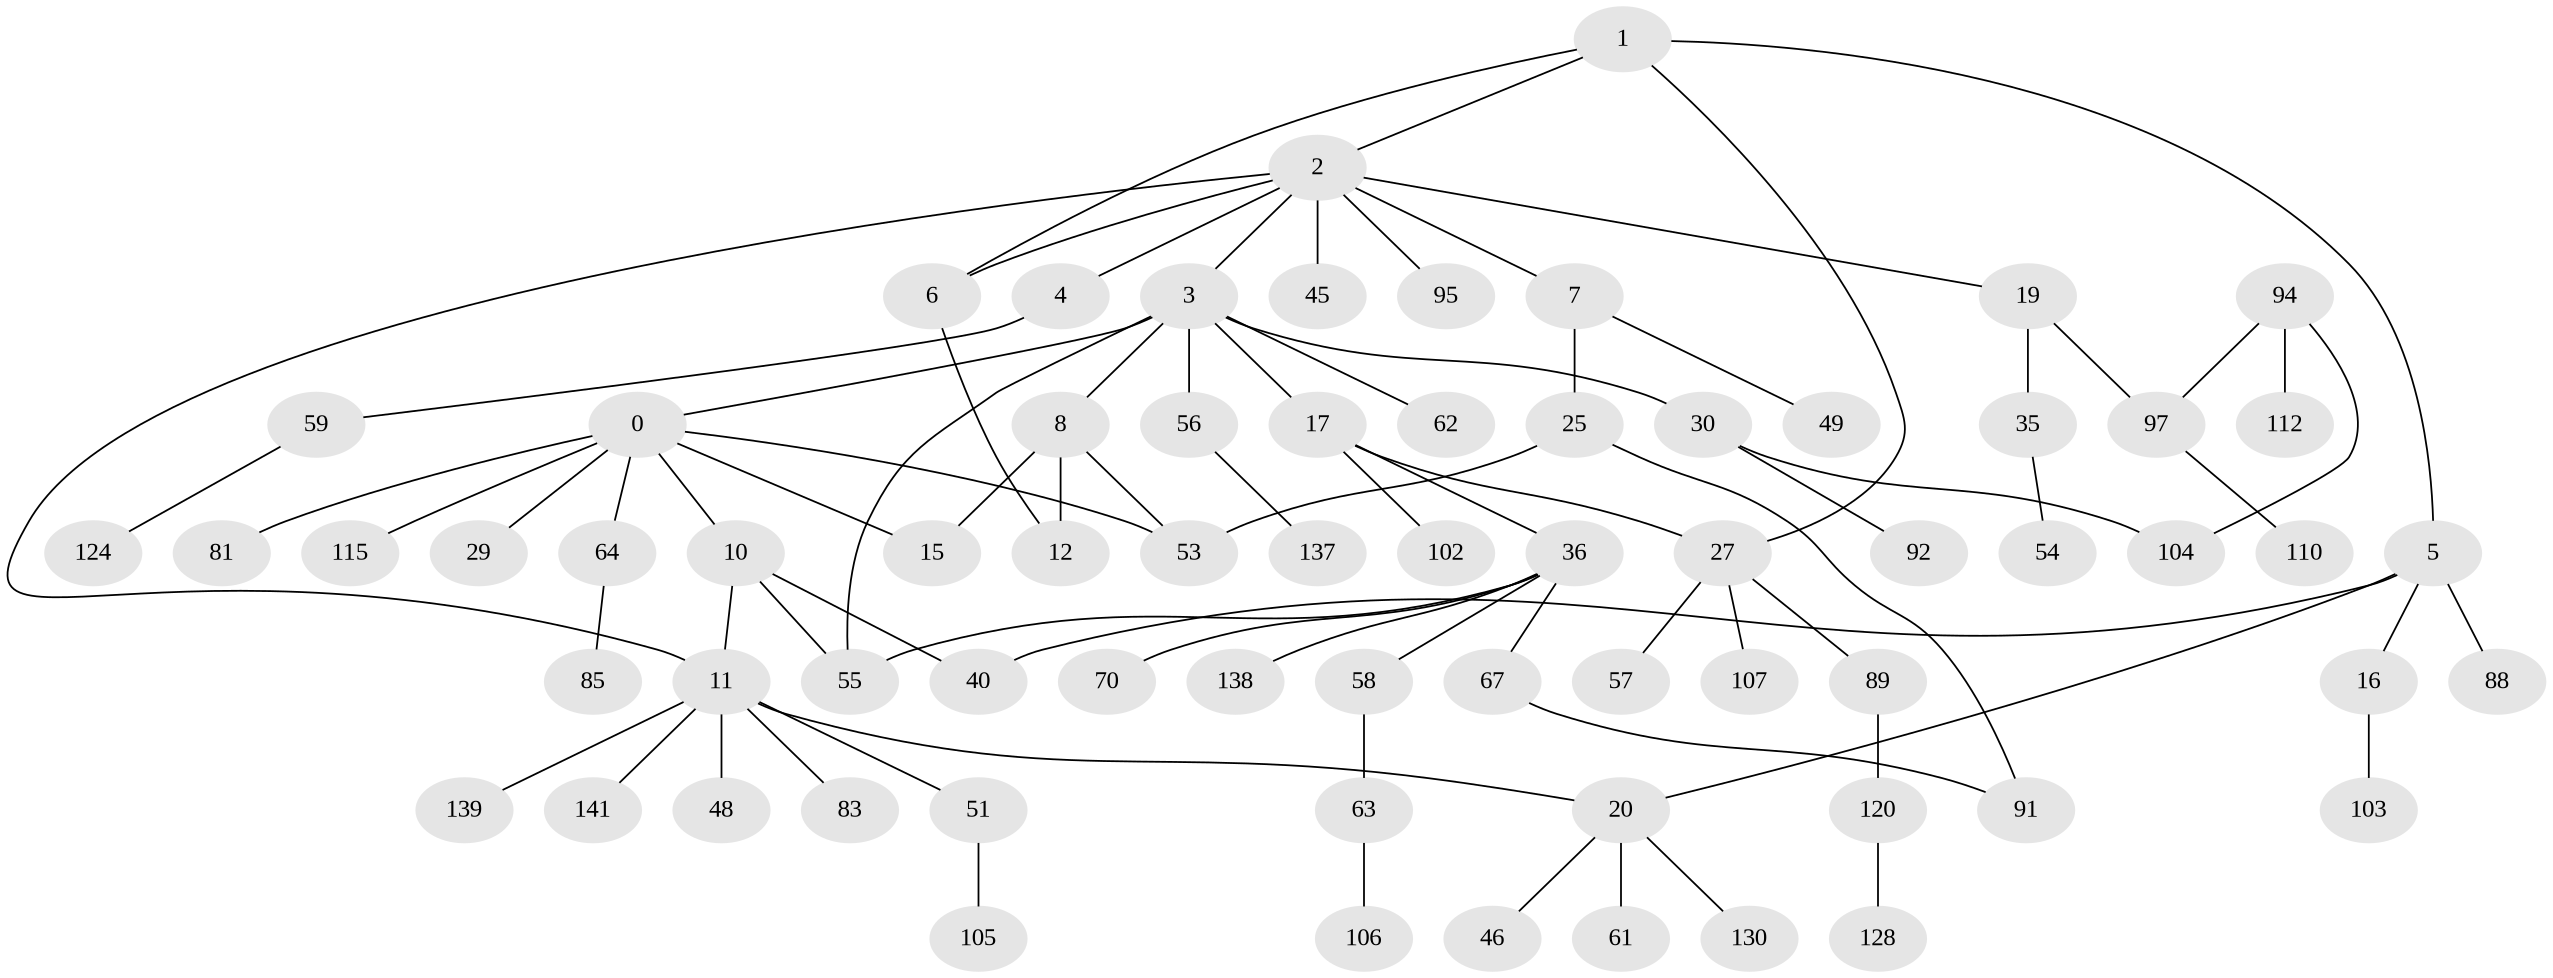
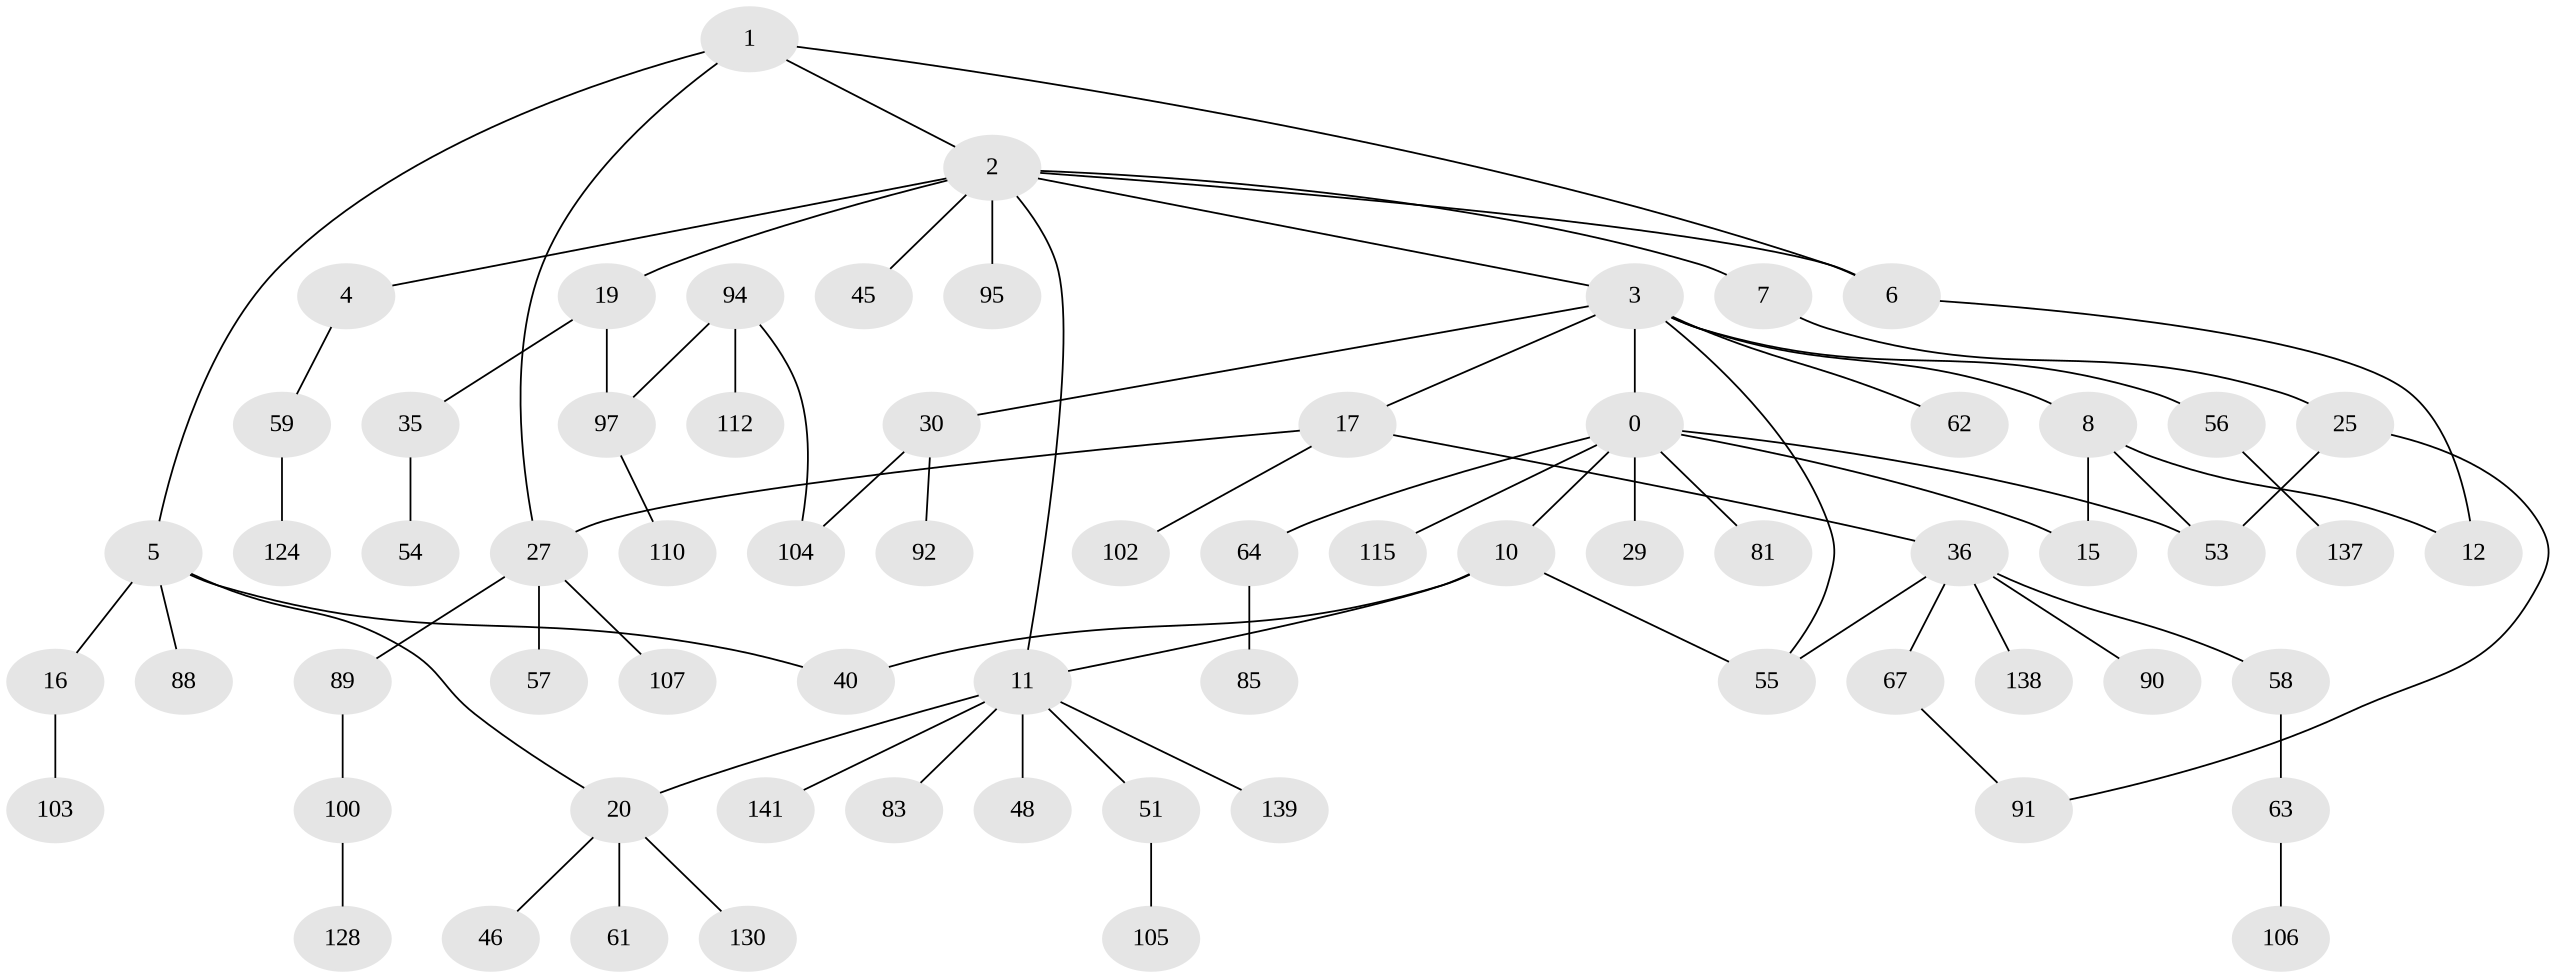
node "49": removed
node "70": label "70" -> "90"
node "120": label "120" -> "100"
